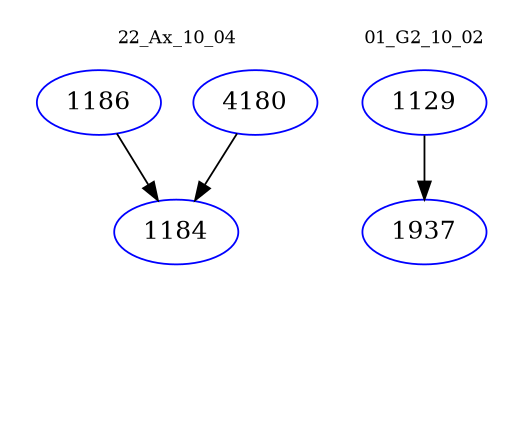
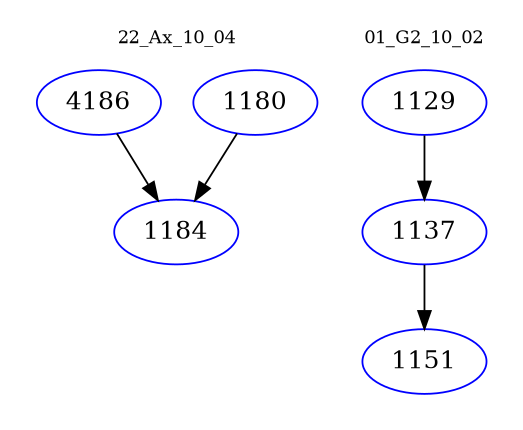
node "1186": label "1186" -> "4186"
node "4180": label "4180" -> "1180"
node "1937": label "1937" -> "1137"
node "1151": added
